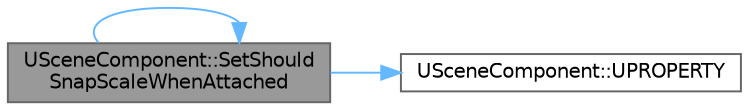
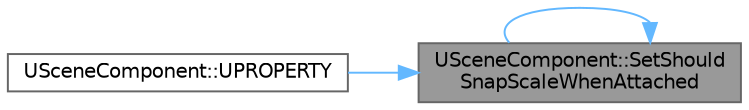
edge "USceneComponent::SetShould SnapScaleWhenAttached" -> "USceneComponent::UPROPERTY": reversed
